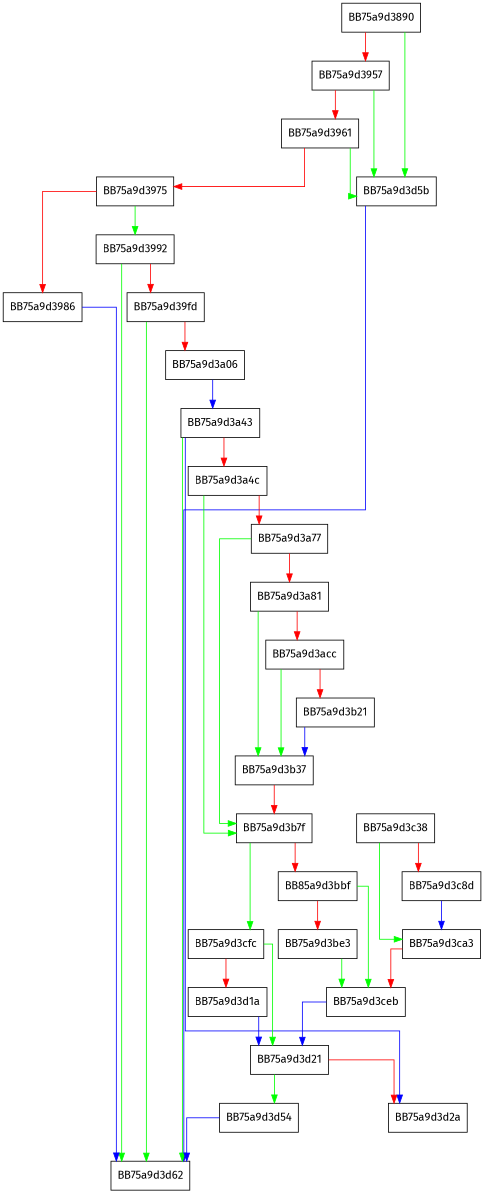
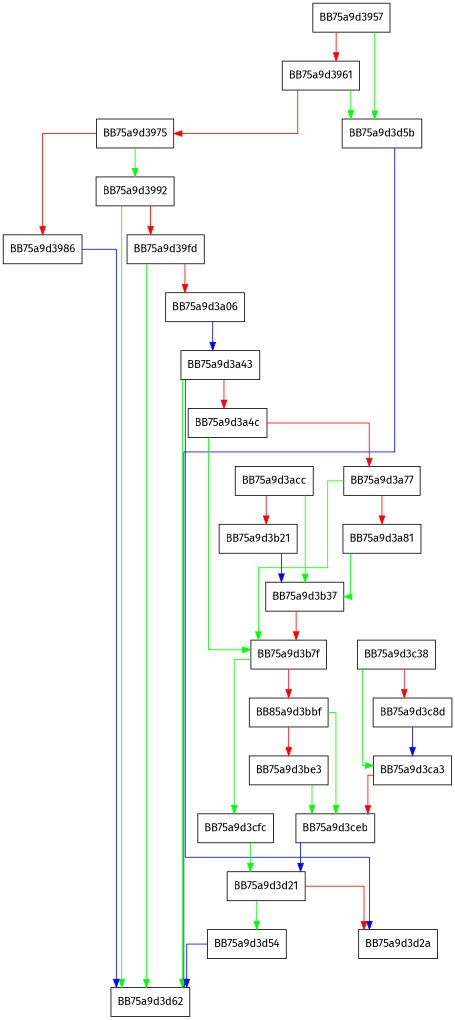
node "BB75a9d3890": removed
edge "BB75a9d3a81" -> "BB75a9d3acc": removed
node "BB75a9d3d1a": removed
